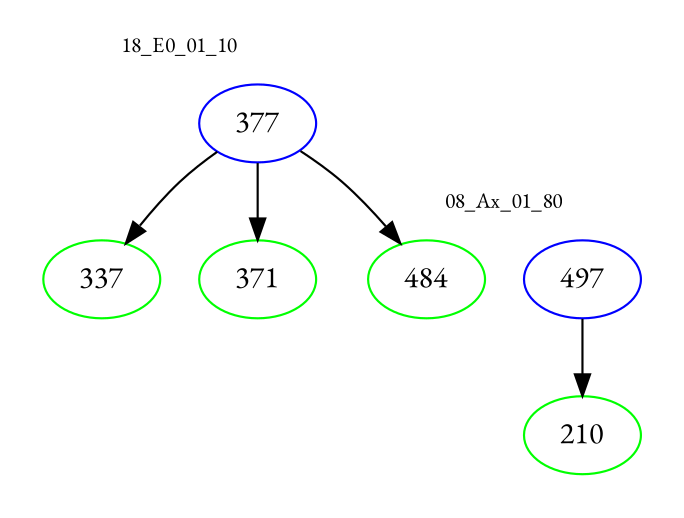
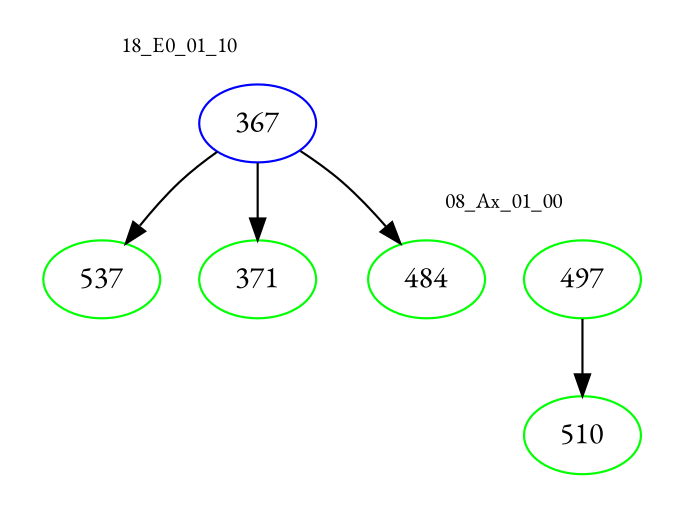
node "377": label "377" -> "367"
cluster "08_Ax_01_80": label "08_Ax_01_80" -> "08_Ax_01_00"
node "337": label "337" -> "537"
node "497": color blue -> green
node "210": label "210" -> "510"
